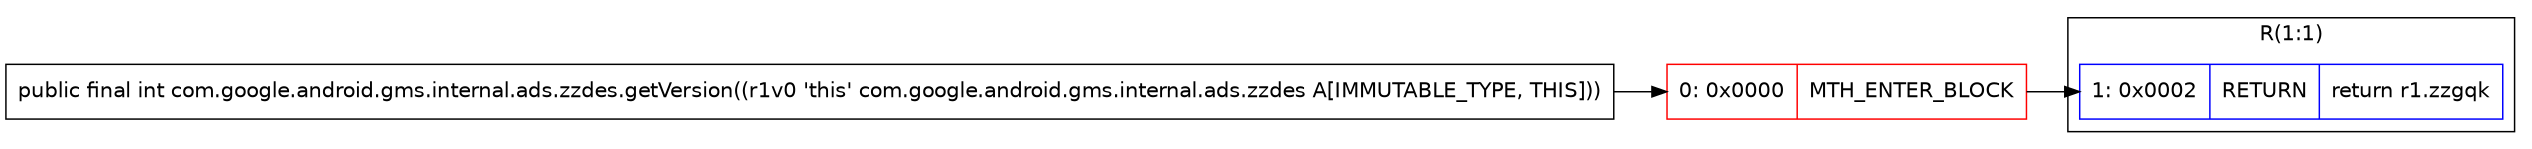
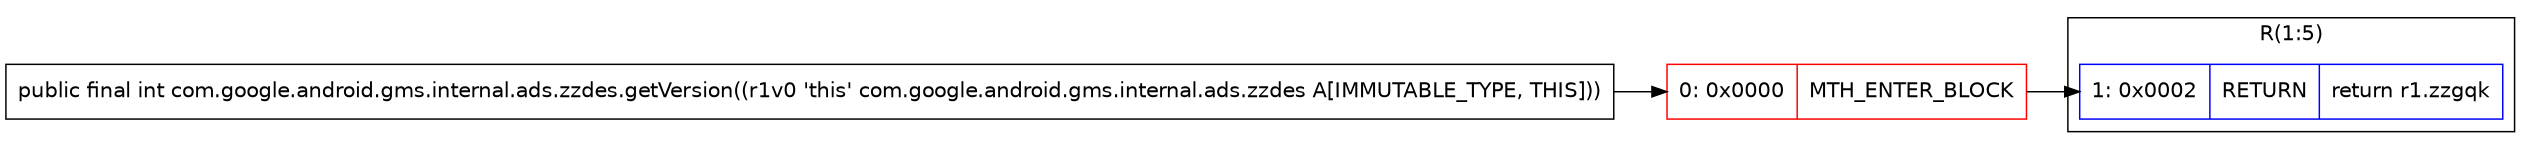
cluster "R(1:1)": label "R(1:1)" -> "R(1:5)"
